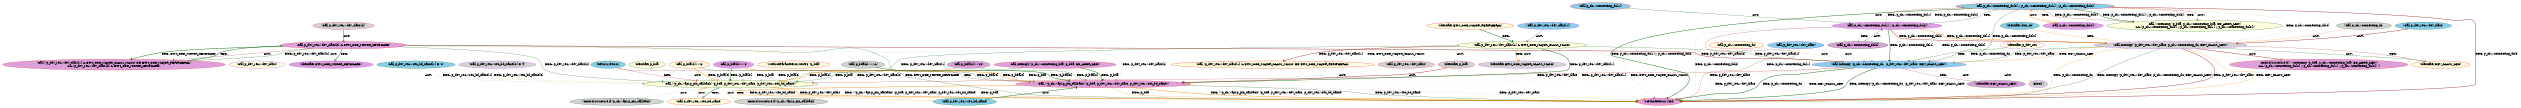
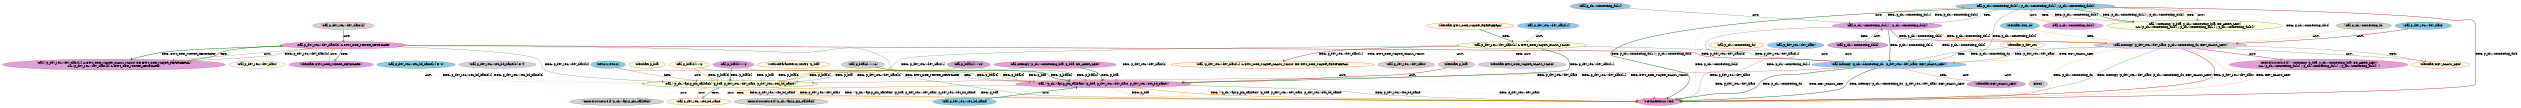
edge "(Call,p_dev_rec->dev_class[1] & BTM_COD_MAJOR_CLASS_MASK)" -> "(Identifier,BTM_COD_MAJOR_CLASS_MASK)": style bold -> dotted
edge "(Identifier,BTM_COD_MINOR_KEYBOARD)" -> "(Call,p_dev_rec->dev_class[2] & BTM_COD_MINOR_KEYBOARD)": style dotted -> bold
